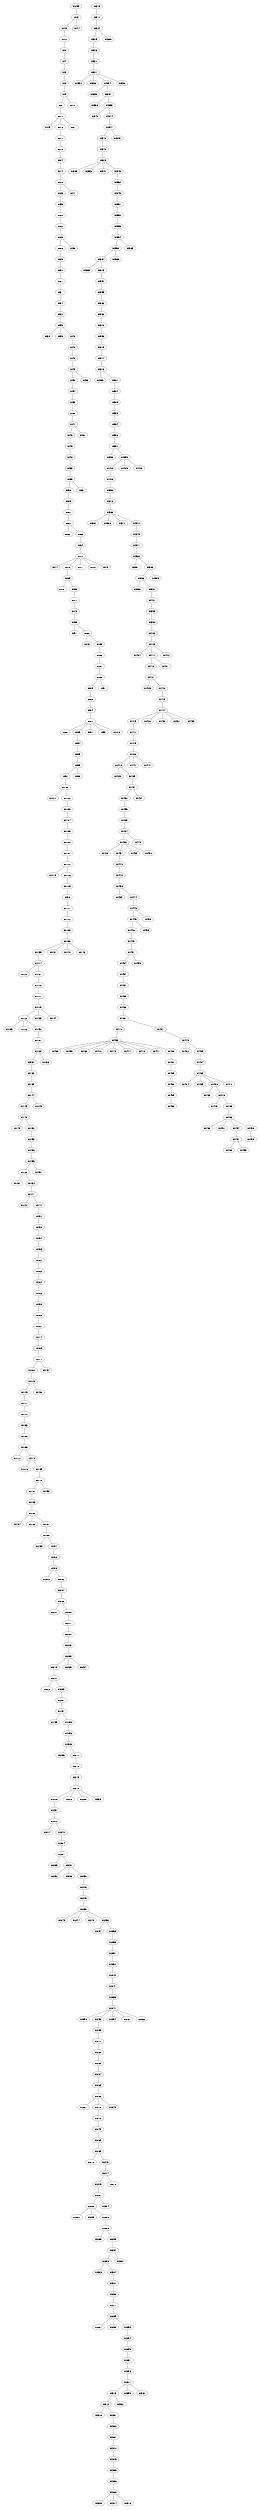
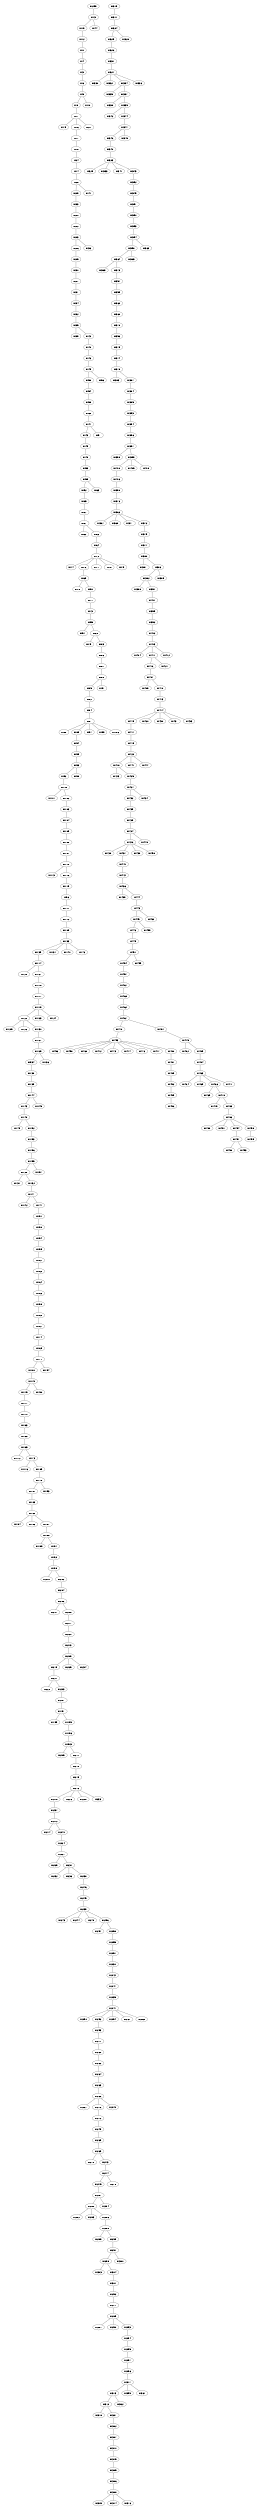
node "n_38": removed
